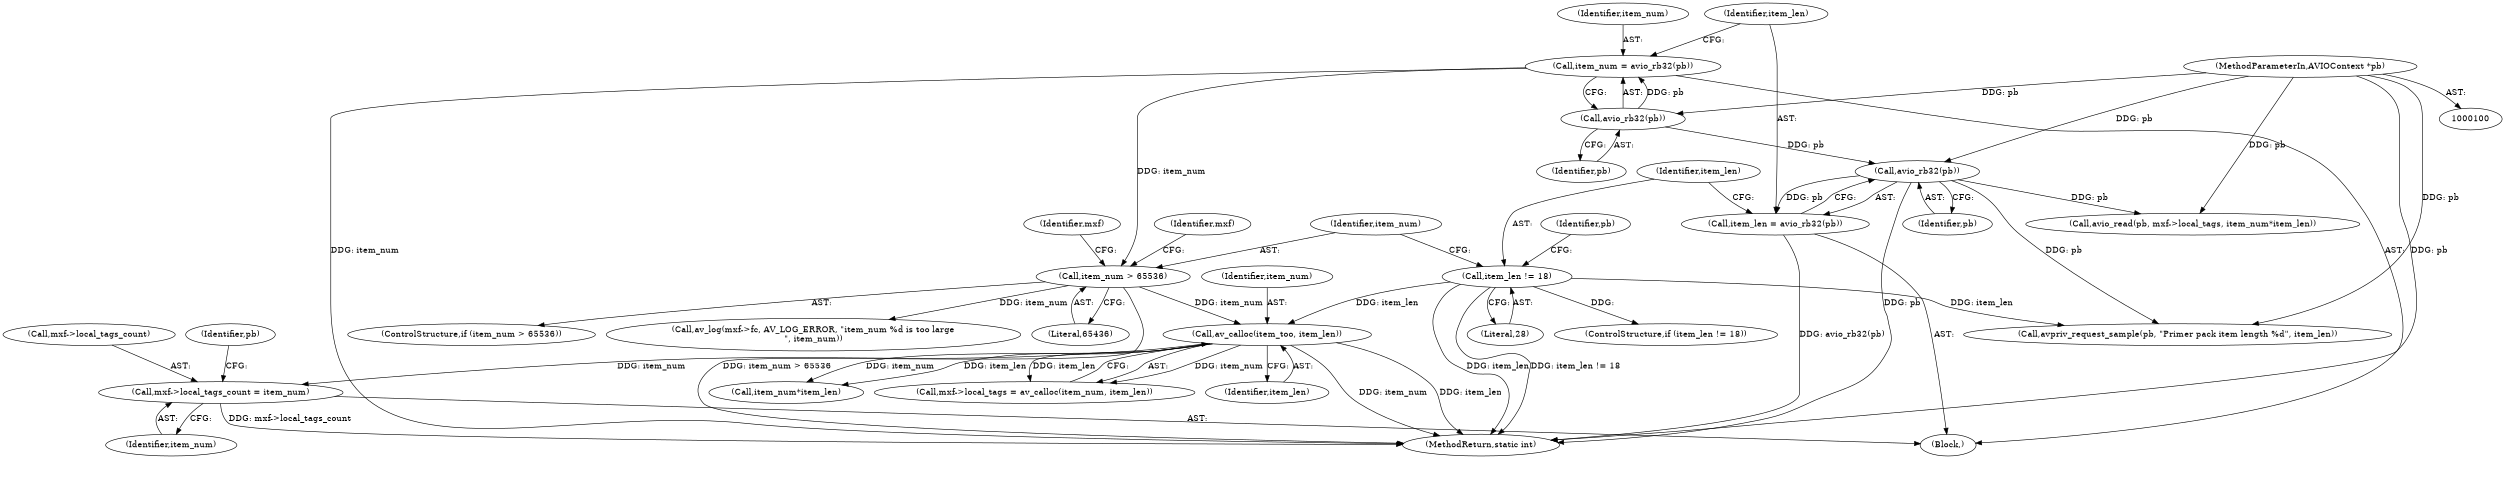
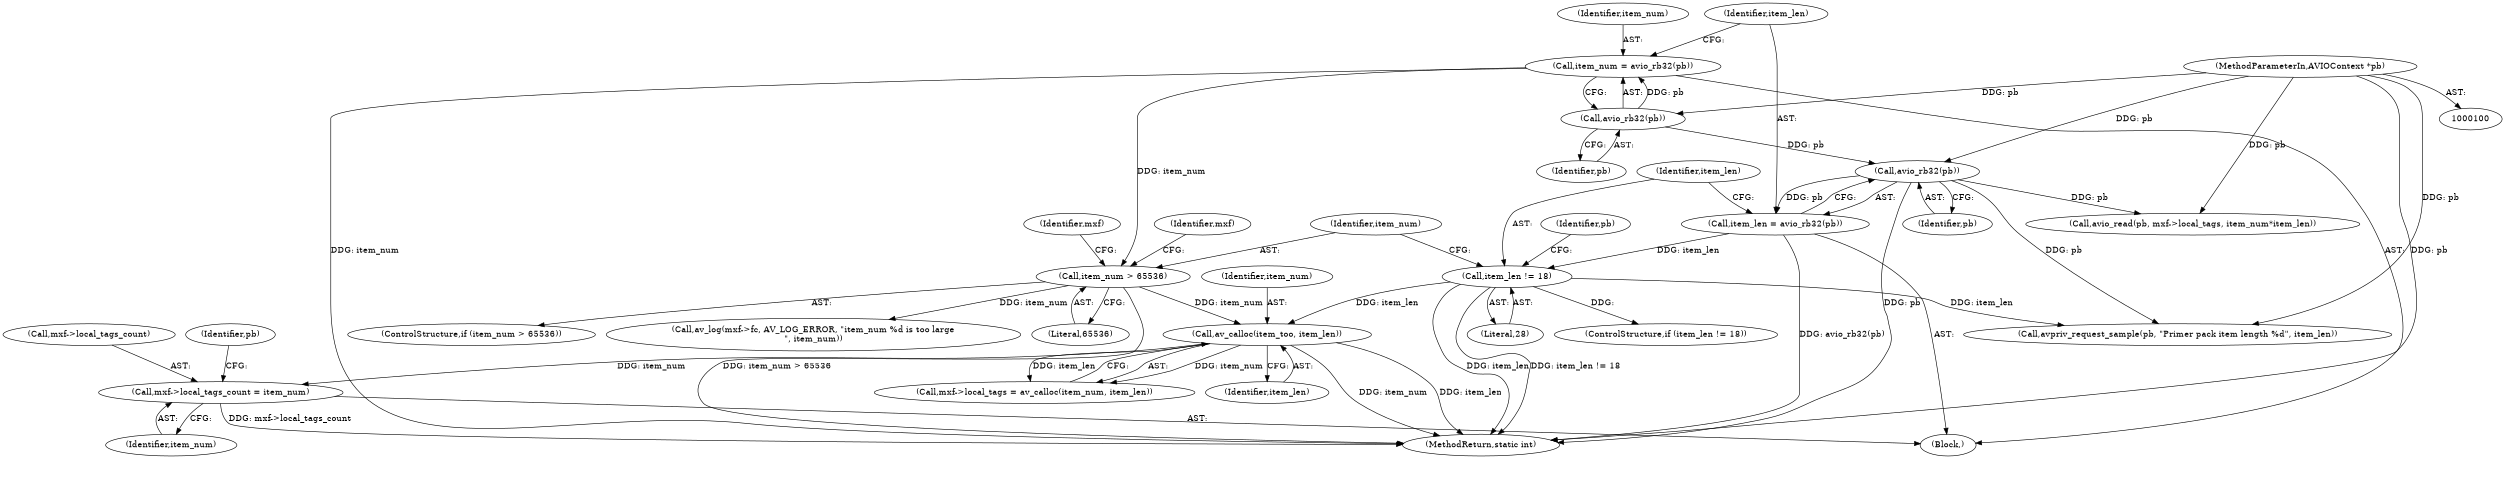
edge "(Call,item_len = avio_rb32(pb))" -> "(Call,item_len != 18)": added, label "DDG: item_len"
edge "(Call,item_len != 18)" -> "(Literal,28)": label "CFG: " -> "AST: "
node "(Literal,65436)": label "(Literal,65436)" -> "(Literal,65536)"
node "(Call,item_num*item_len)": removed
